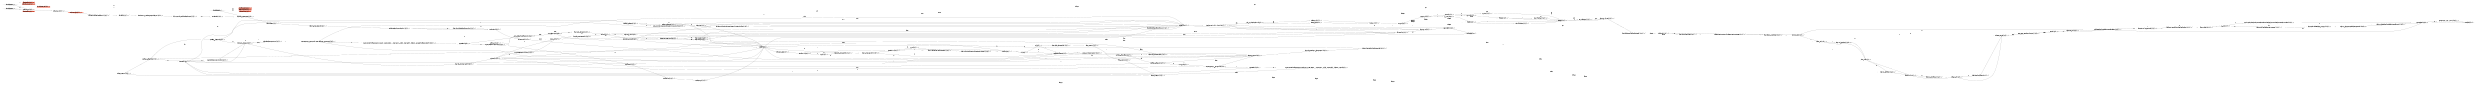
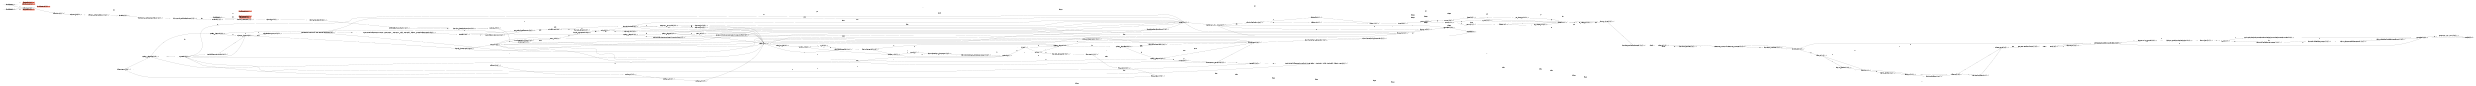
node "boolean publicNetwork = false@@@5@@@['1', '1', '0']": fillcolor tomato -> white
edge "_disableRpFilter = true@@@87@@@['1', '1', '0']" -> "!publicNetwork@@@100@@@['1', '1', '0']": now "_disableRpFilter = true@@@87@@@['1', '1', '0']" -> "_disableRpFilter@@@105@@@['1', '1', '0']"
